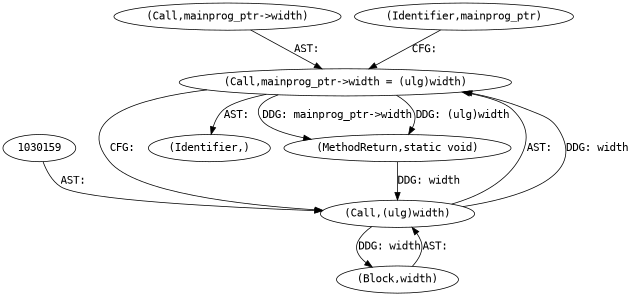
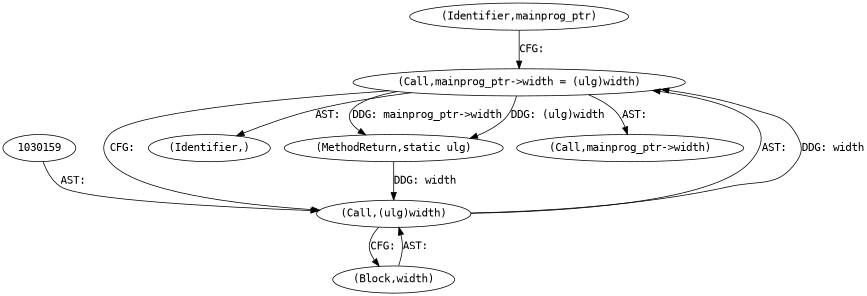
edge "(Call,mainprog_ptr->width)" -> "(Call,mainprog_ptr->width = (ulg)width)": reversed
node "(MethodReturn,static void)": label "(MethodReturn,static void)" -> "(MethodReturn,static ulg)"
edge "(Call,(ulg)width)" -> "(Block,width)": label "DDG: width" -> "CFG: "
